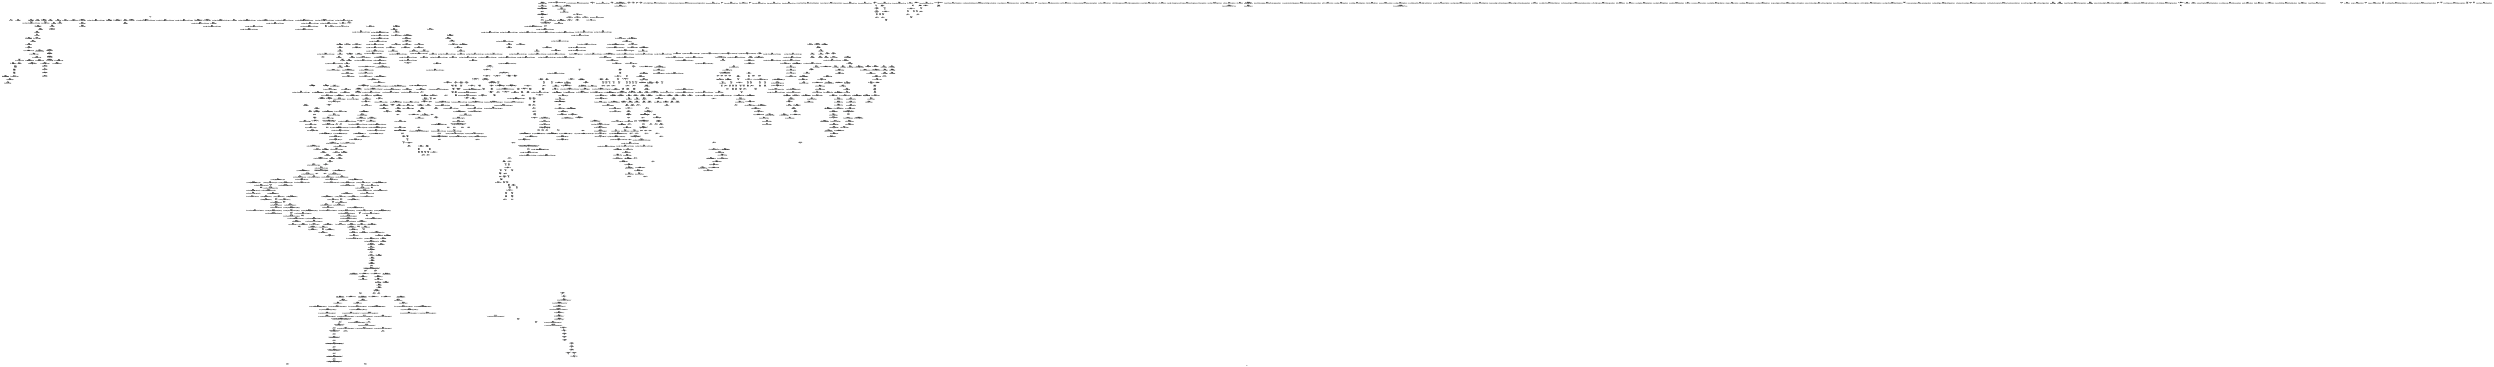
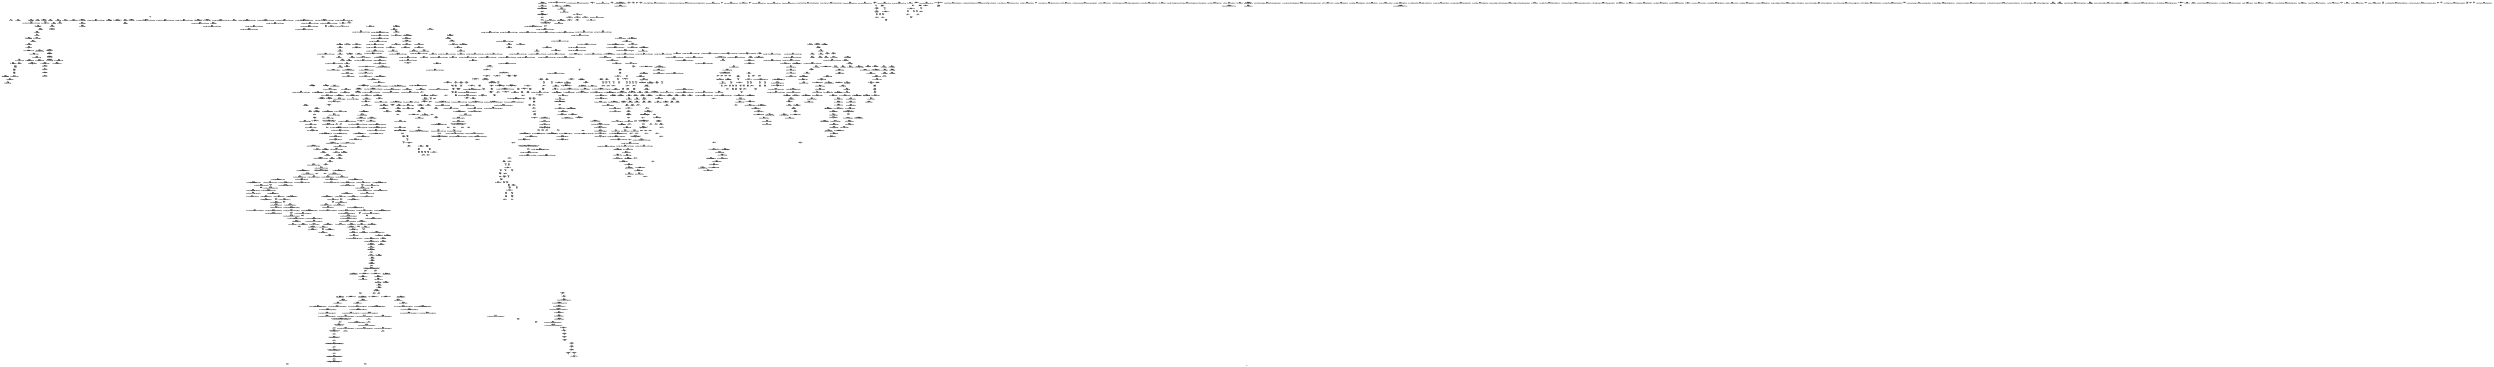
node "NodeID: 208": added
